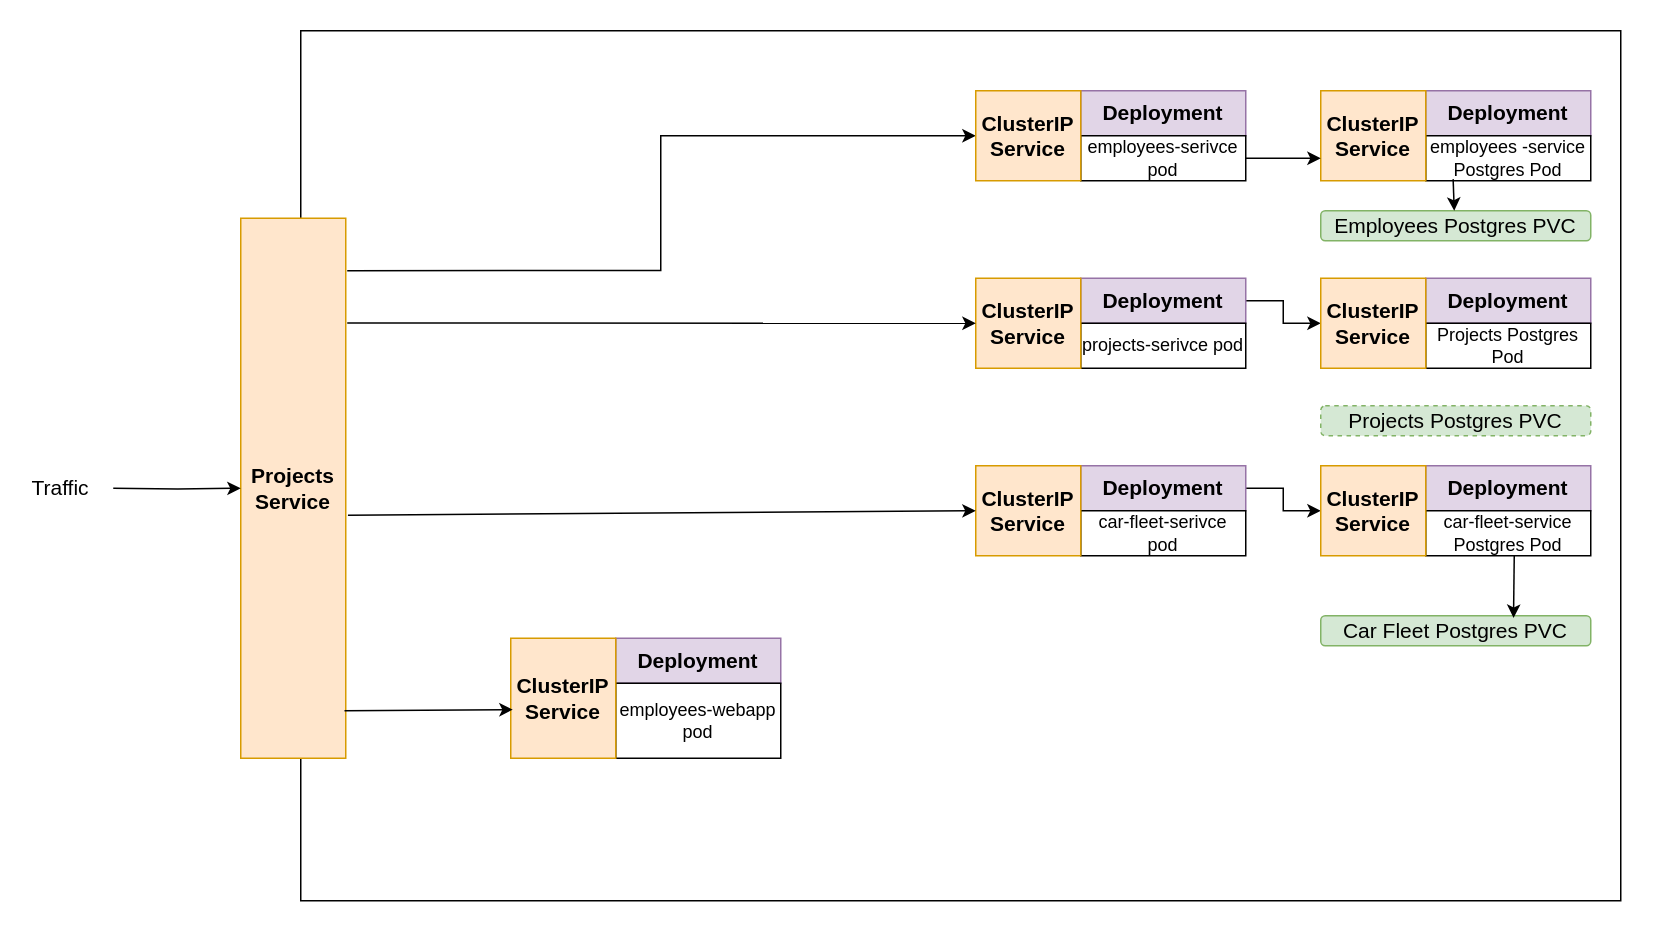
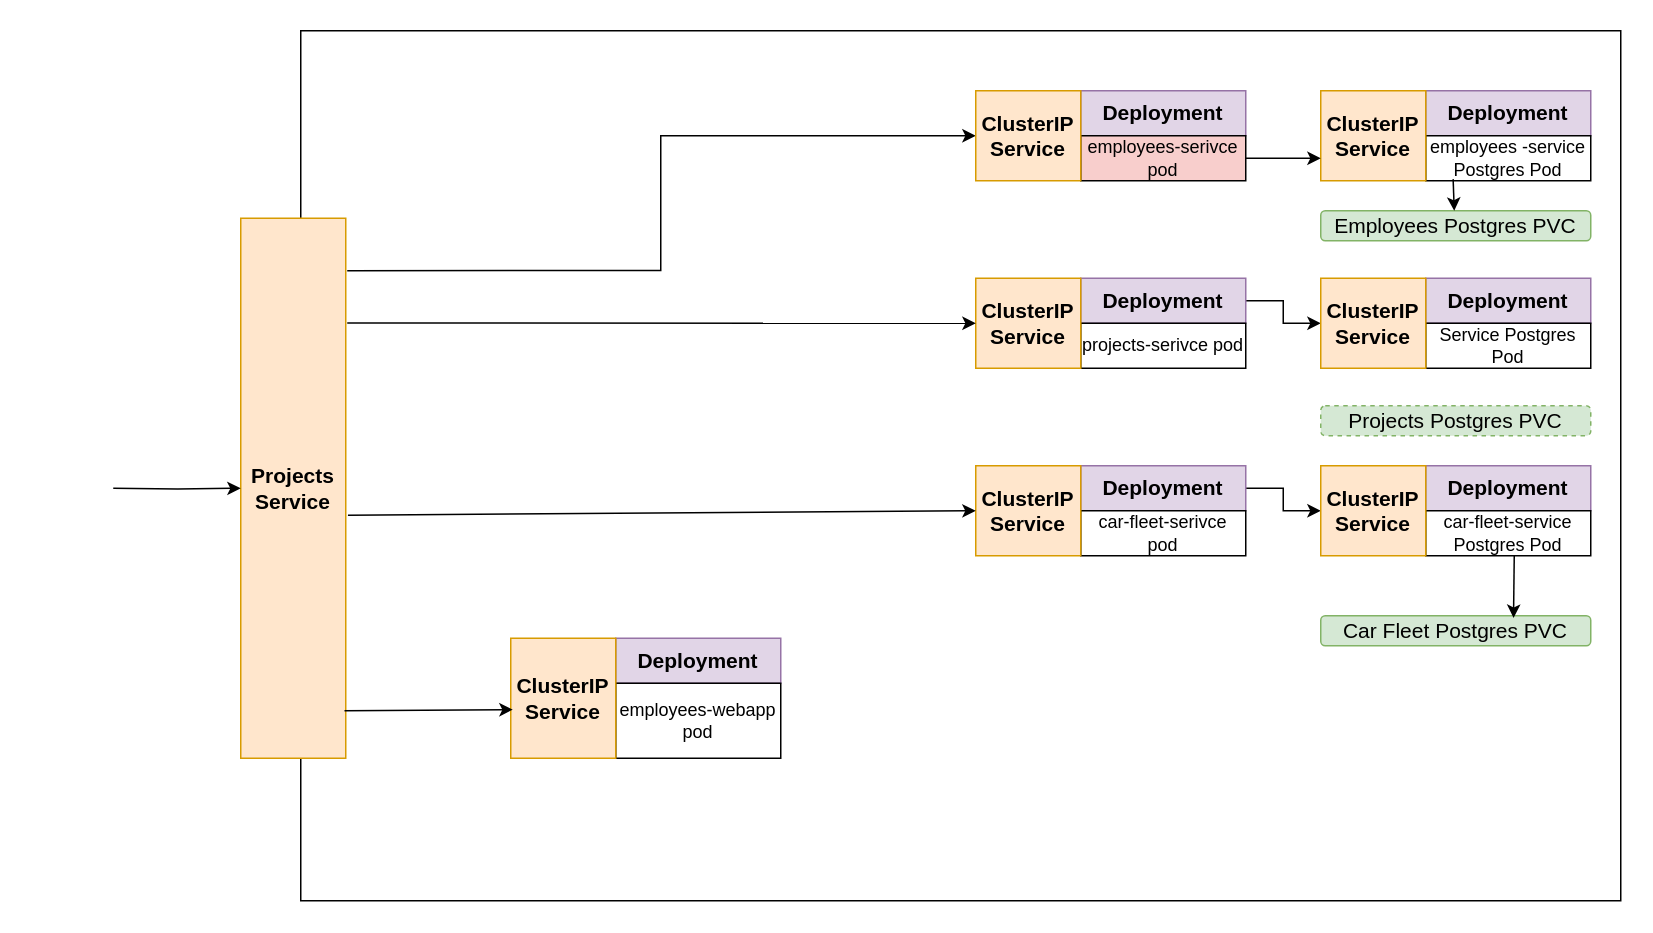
node "employees-serivce pod": fillcolor #ffffff -> #f8cecc
node "Projects Postgres Pod": label "Projects Postgres Pod" -> "Service Postgres Pod"
node "Traffic": removed
